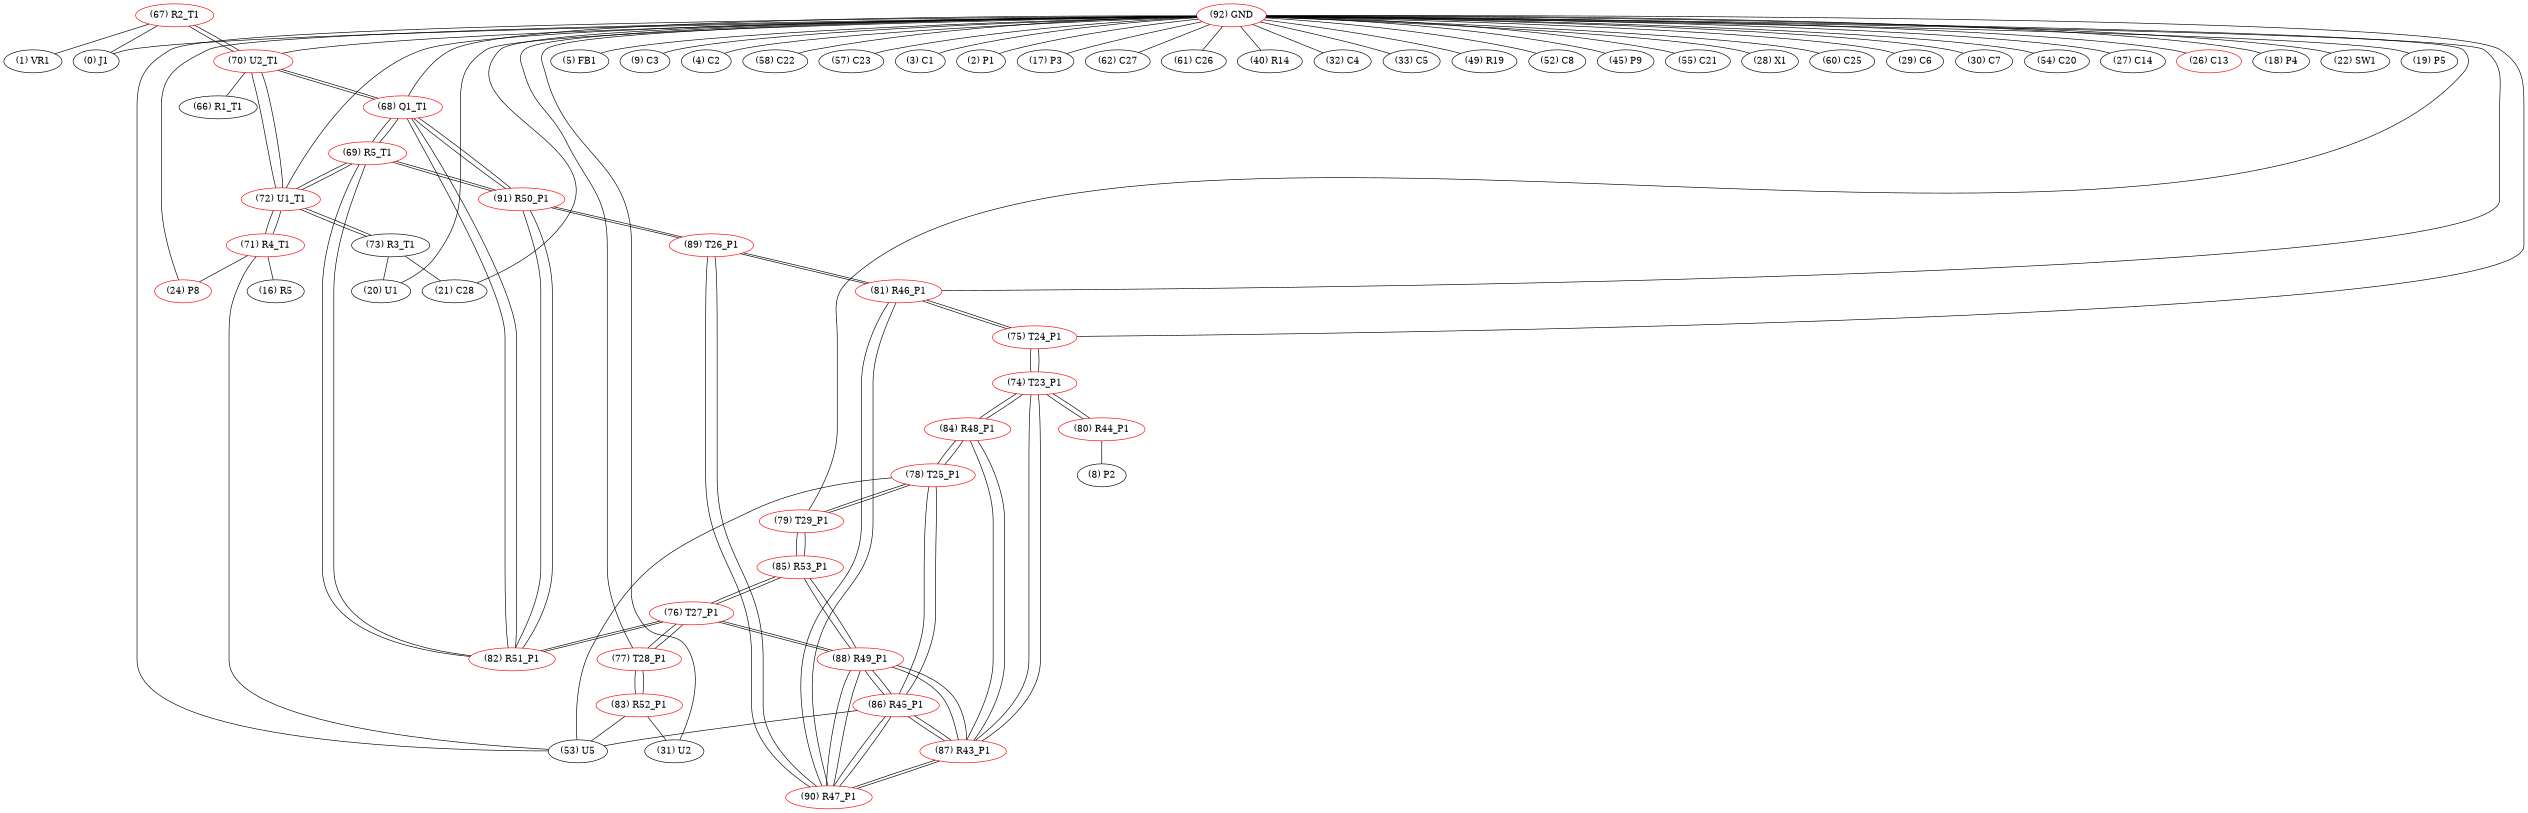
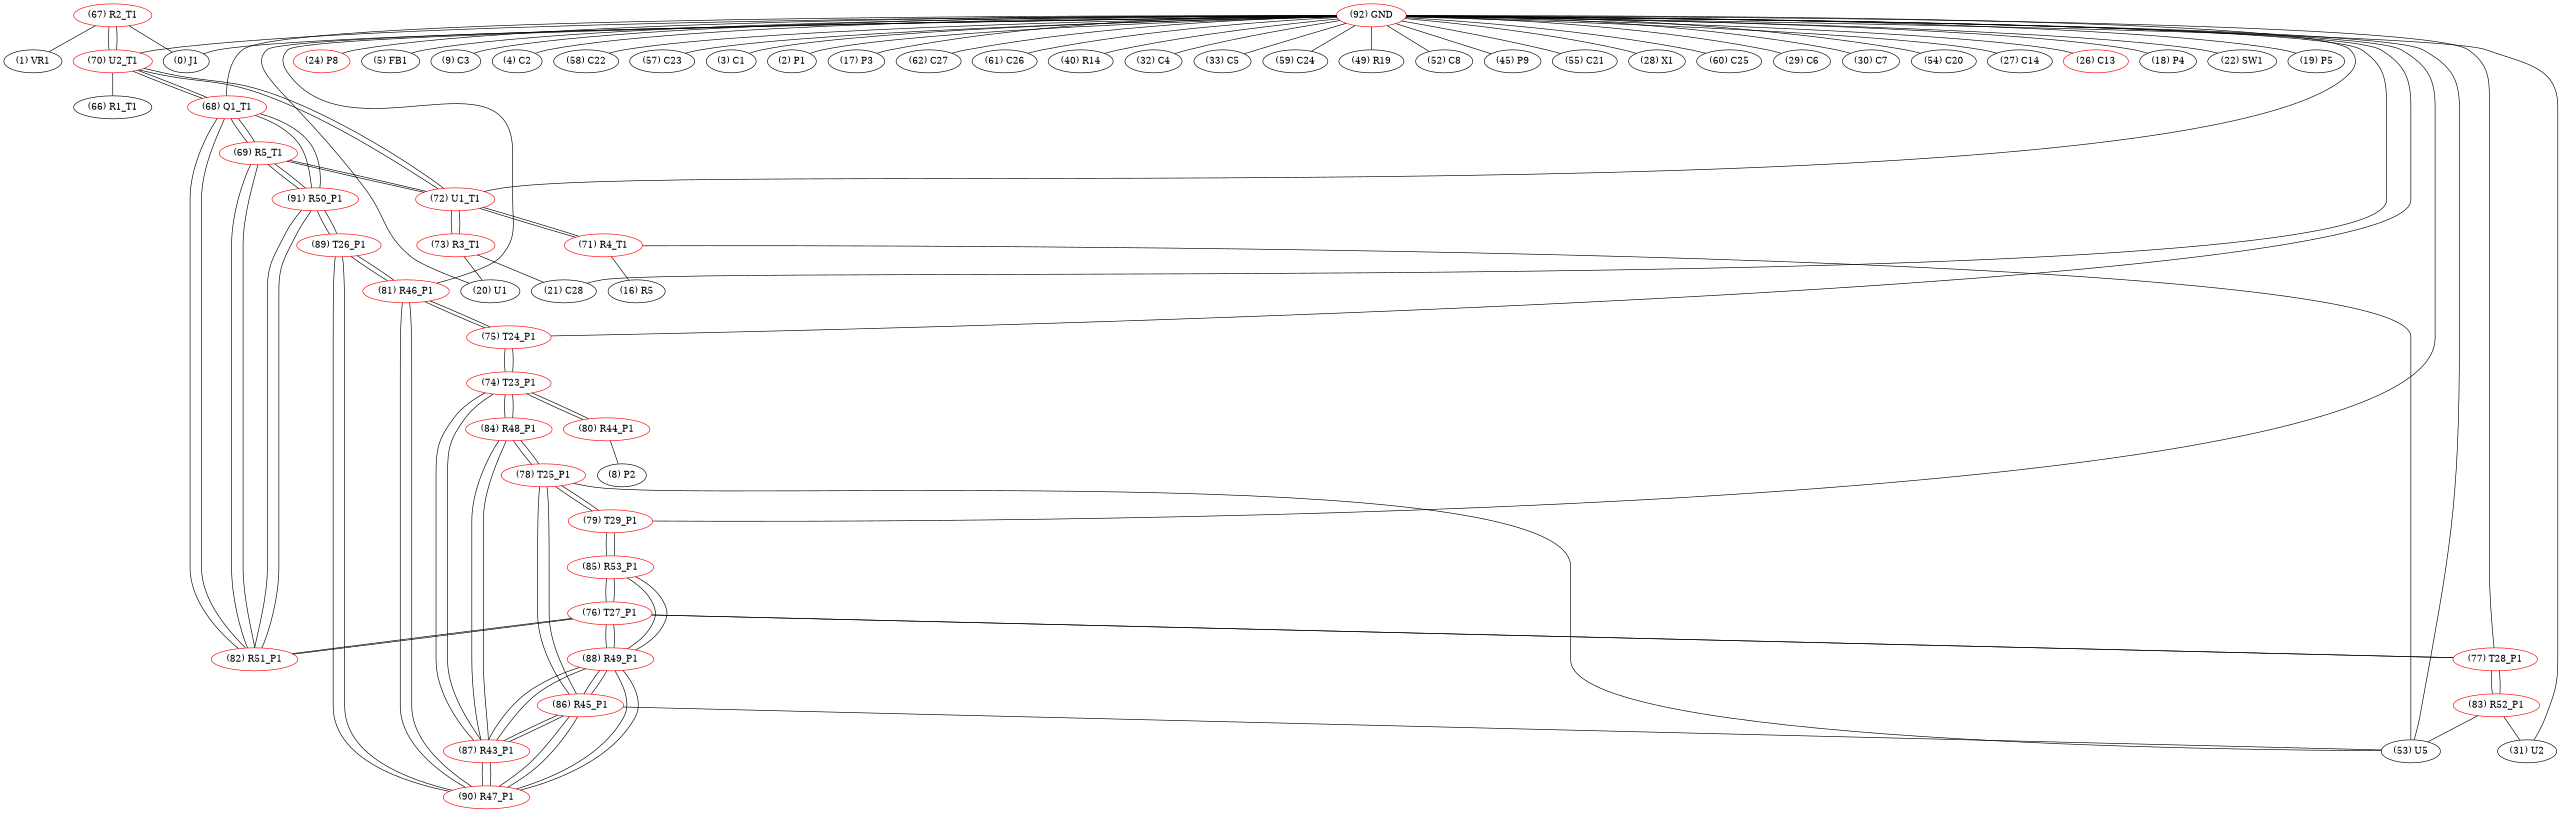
node "(59) C24": added
node "(73) R3_T1": color black -> red
edge "(71) R4_T1" -- "(24) P8": removed
